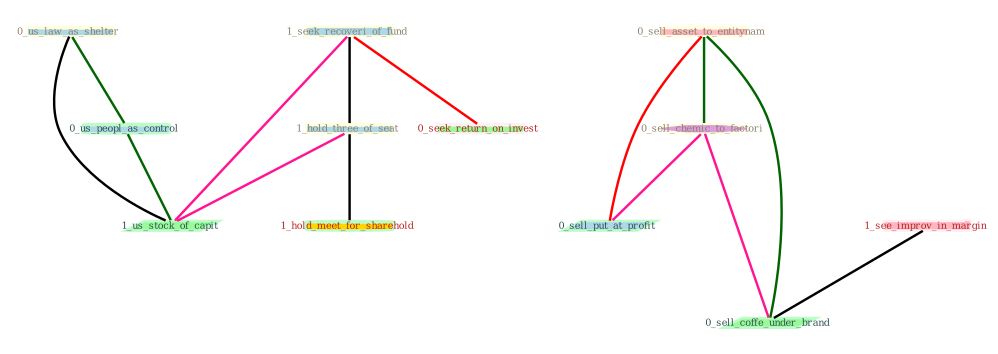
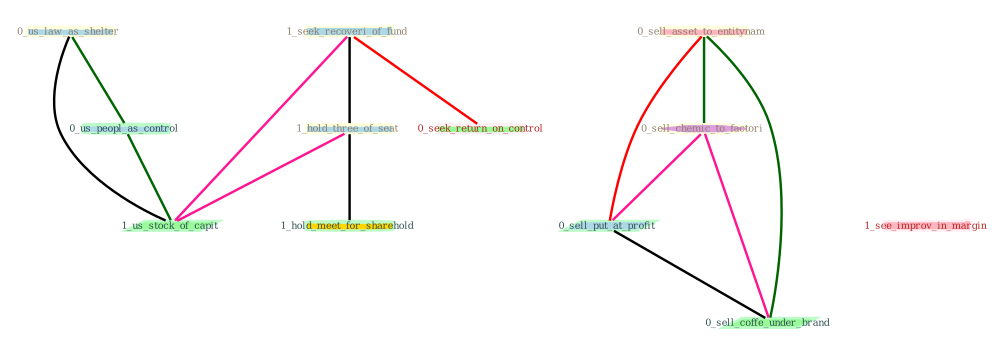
node "0_seek_return_on_invest": label "0_seek_return_on_invest" -> "0_seek_return_on_control"
node "1_hold_meet_for_sharehold": fontcolor #b22222 -> #2f4f4f
edge "1_see_improv_in_margin" -- "0_sell_coffe_under_brand": now "0_sell_put_at_profit" -- "0_sell_coffe_under_brand"
